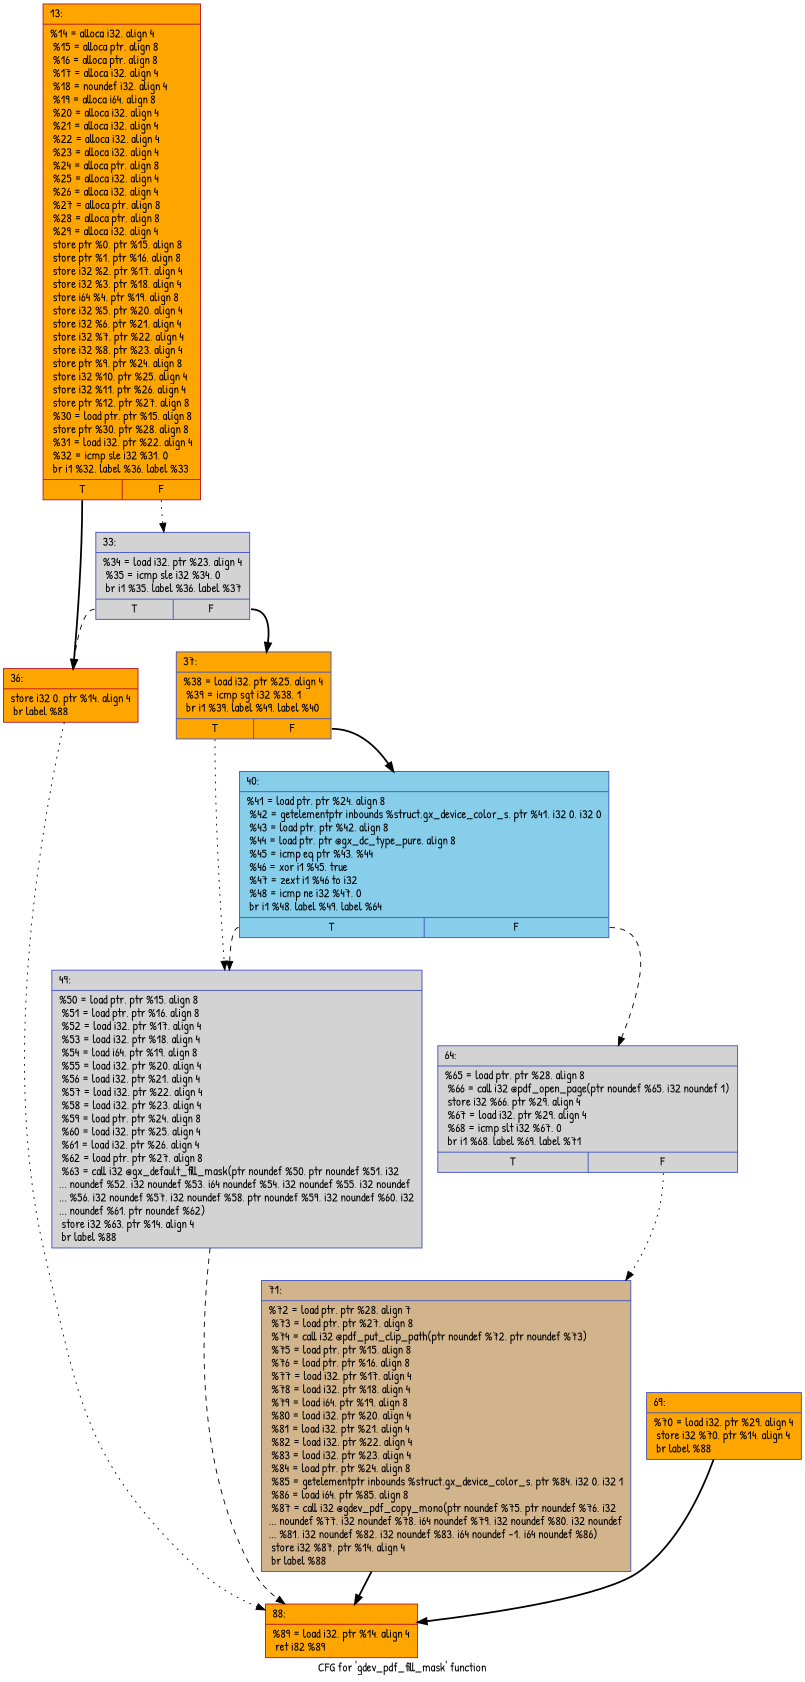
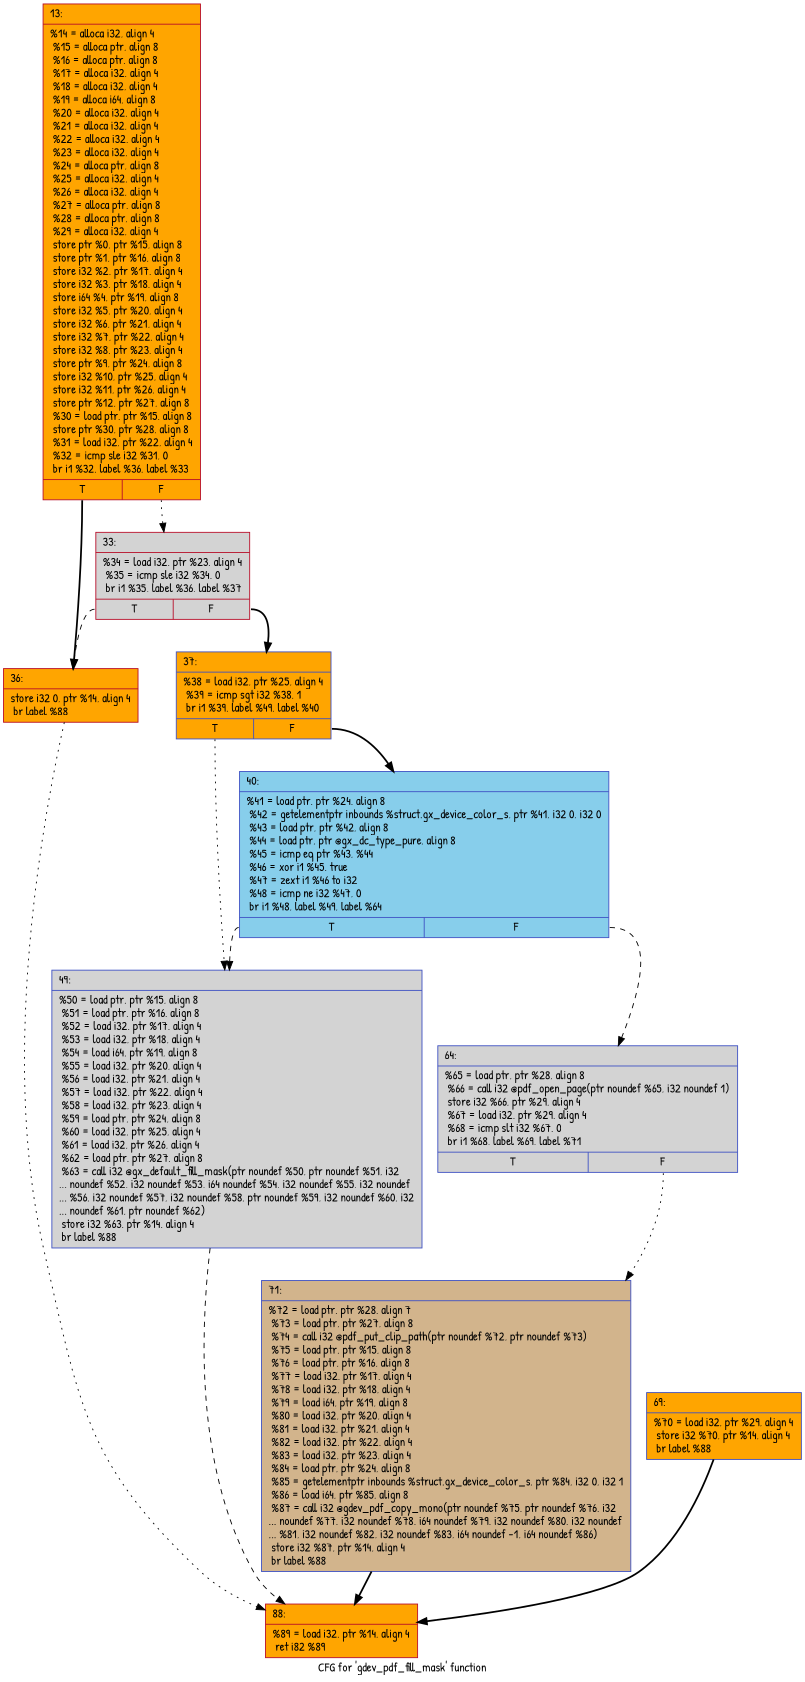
node "13:": text "%18 = noundef i32, align 4" -> "%18 = alloca i32, align 4"
node "33:": color #3d50c3ff -> #b70d28ff
